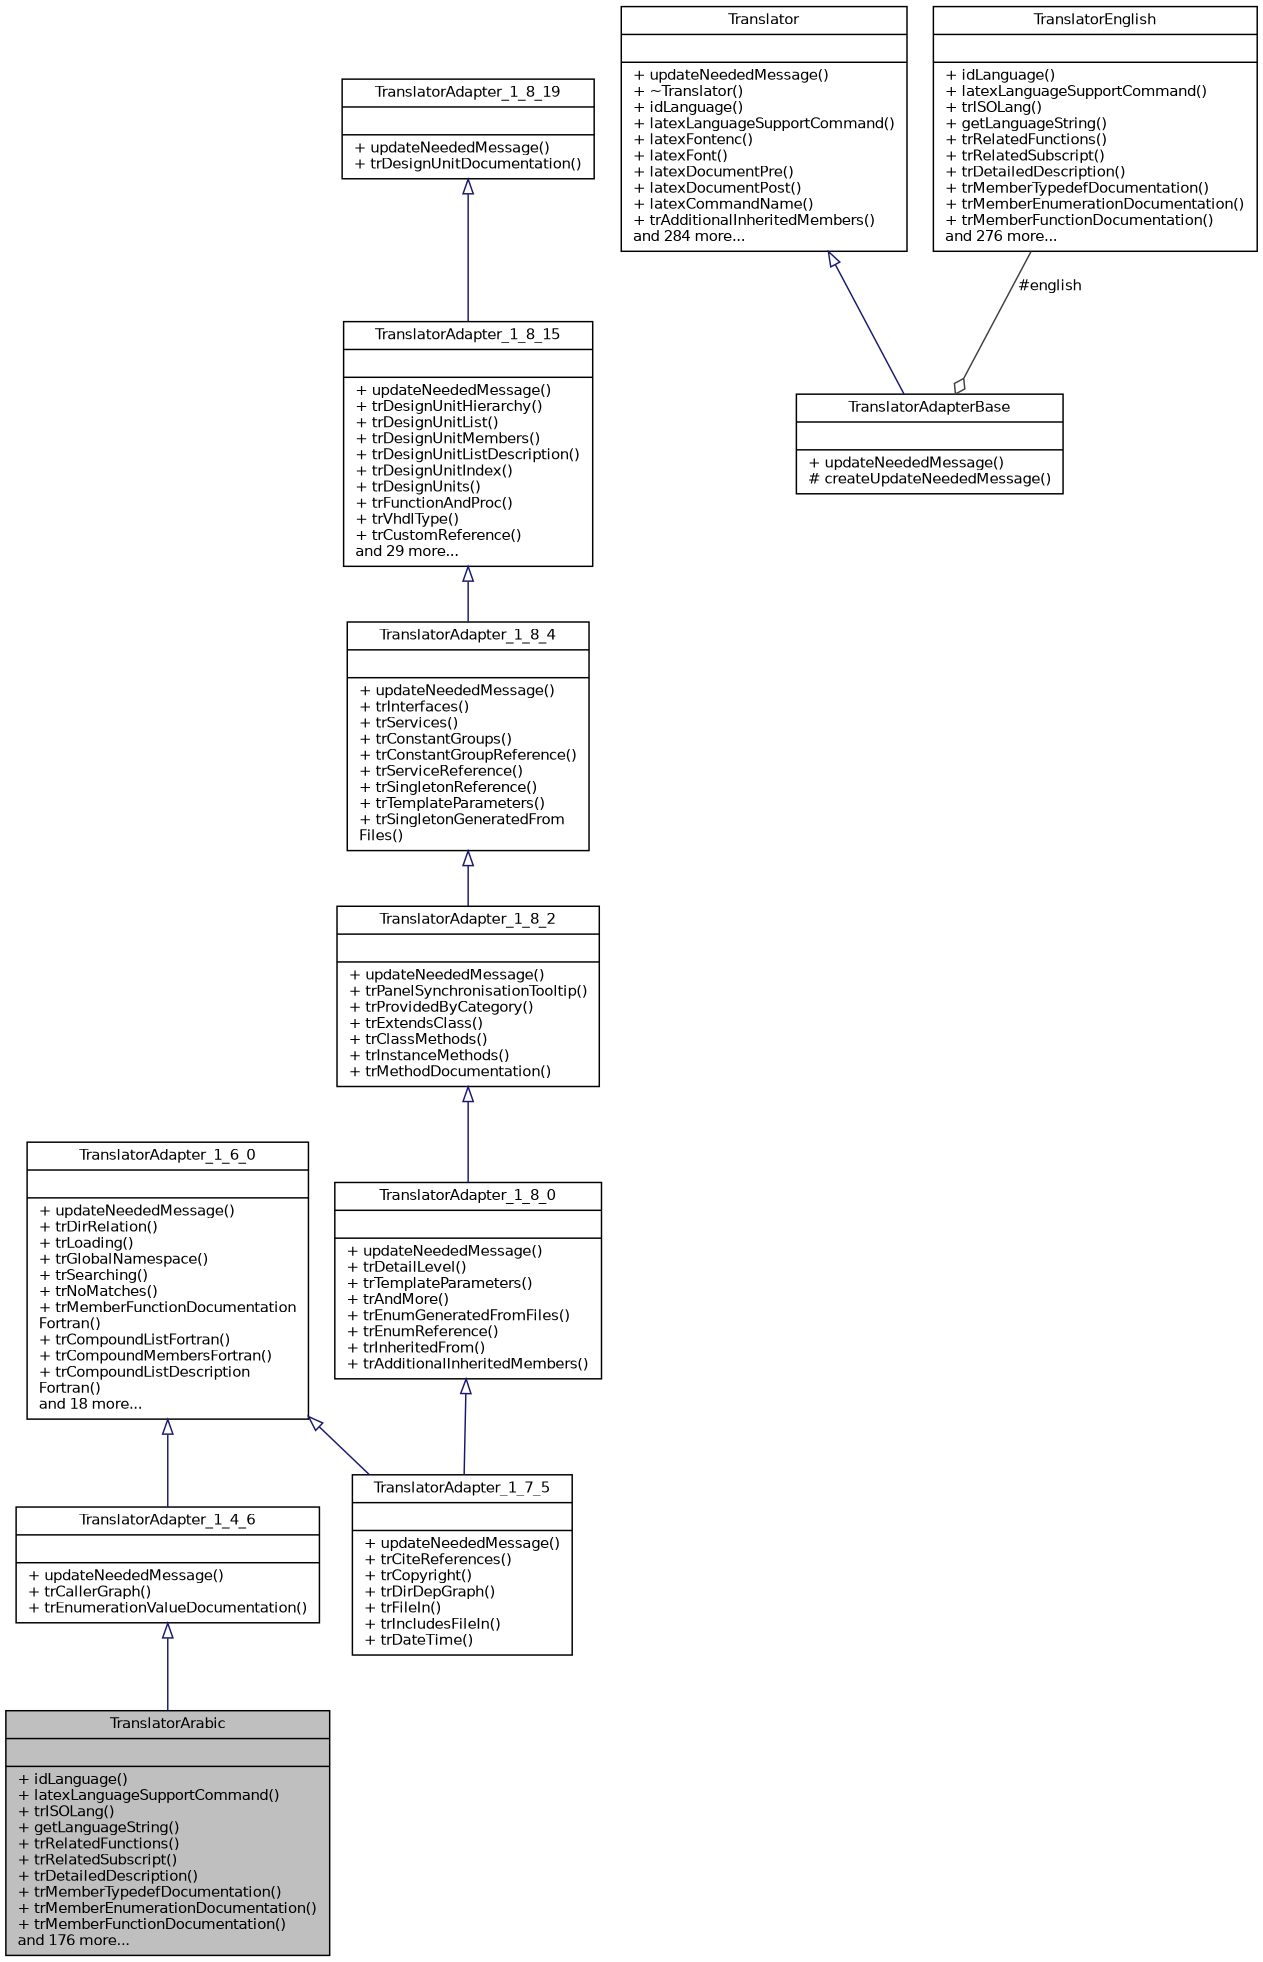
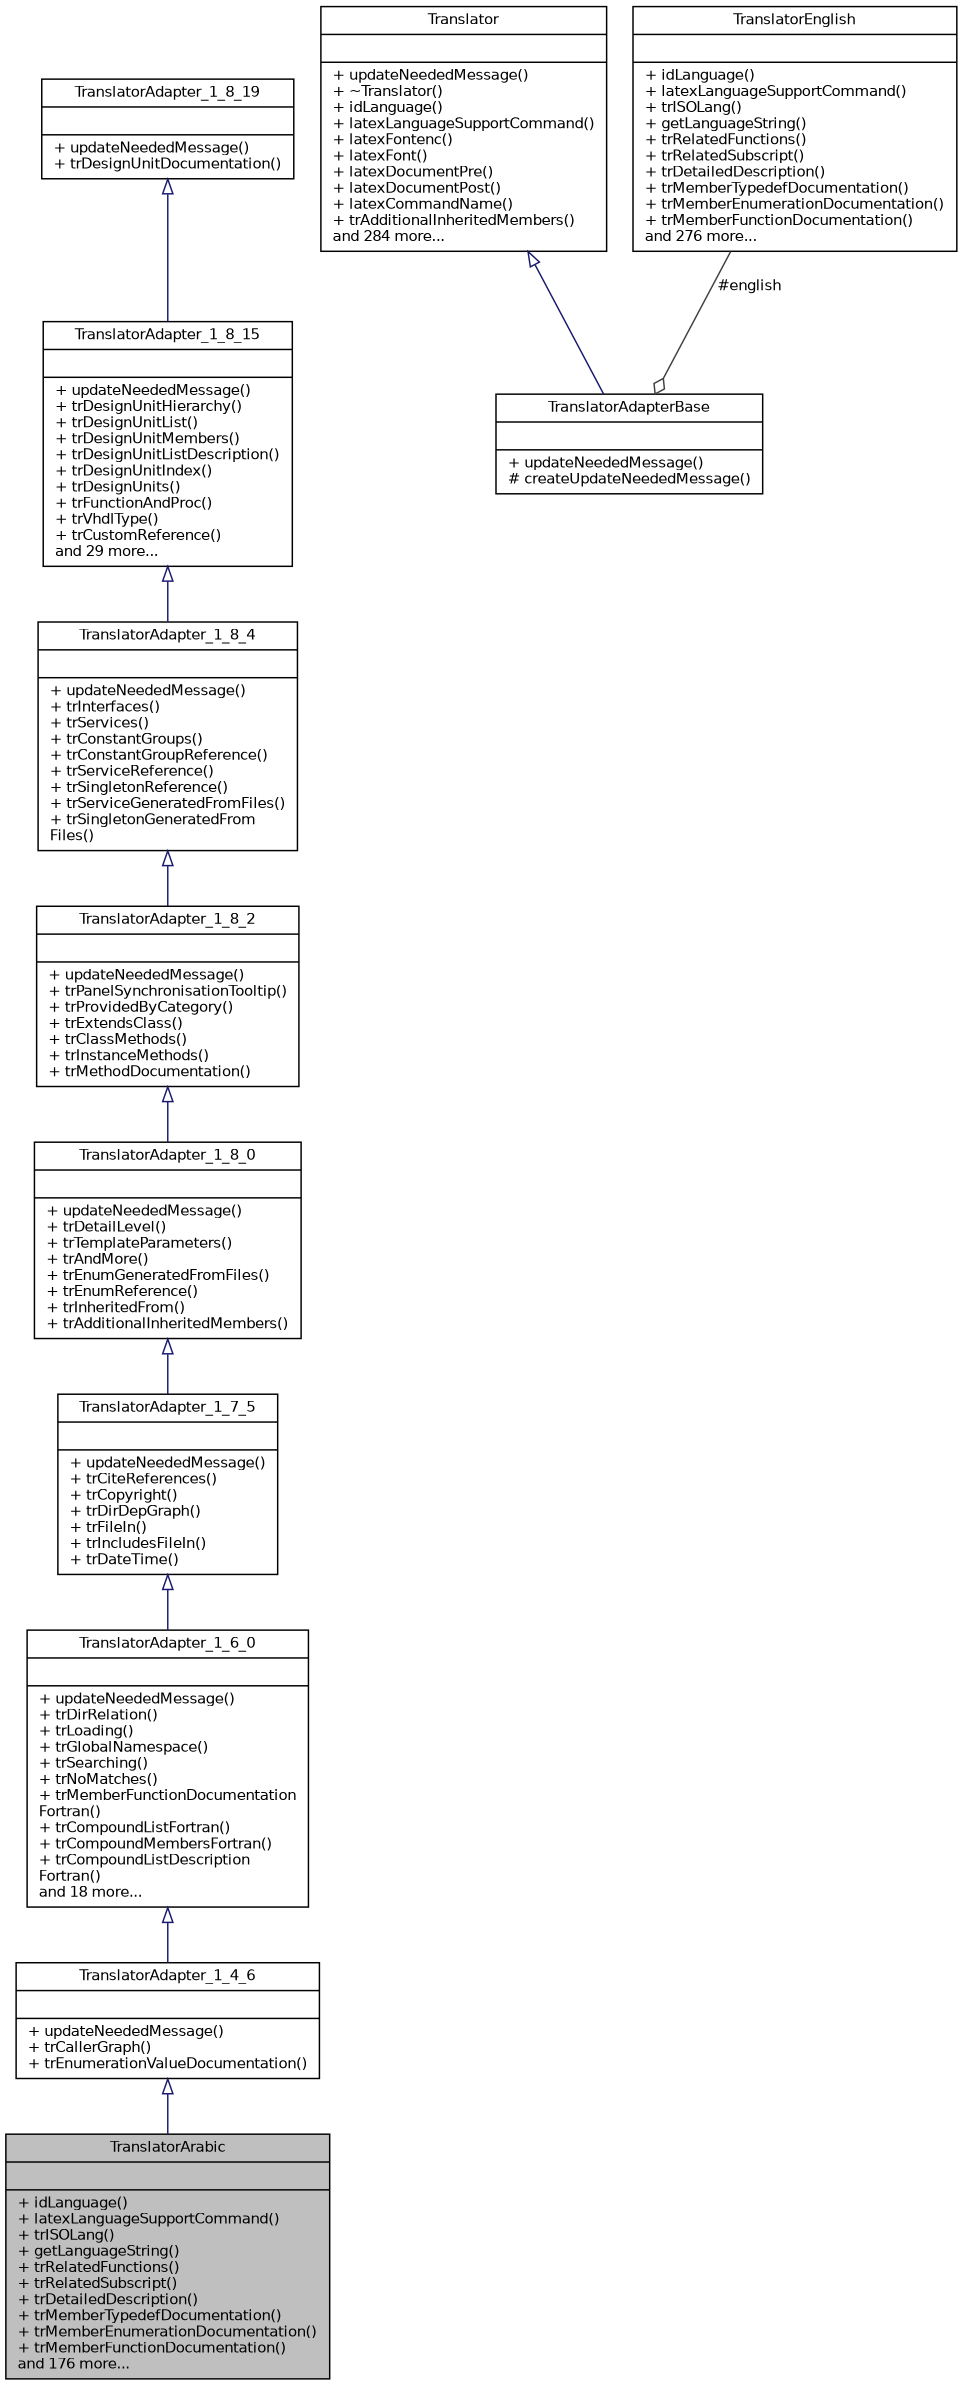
node "TranslatorAdapter_1_8_4": text "+ trTemplateParameters()" -> "+ trServiceGeneratedFromFiles()"
edge "TranslatorAdapter_1_7_5" -> "TranslatorAdapter_1_6_0": reversed
